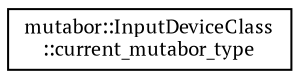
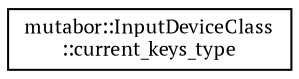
node "mutabor::InputDeviceClass ::current_mutabor_type": label "mutabor::InputDeviceClass ::current_mutabor_type" -> "mutabor::InputDeviceClass ::current_keys_type"
